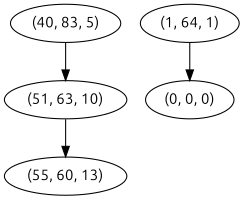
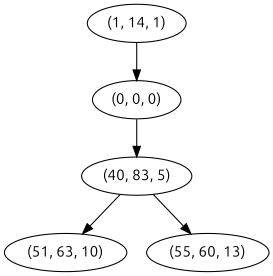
node "(1, 64, 1)": label "(1, 64, 1)" -> "(1, 14, 1)"
edge "(51, 63, 10)" -> "(55, 60, 13)": now "(40, 83, 5)" -> "(55, 60, 13)"
edge "(0, 0, 0)" -> "(40, 83, 5)": added
